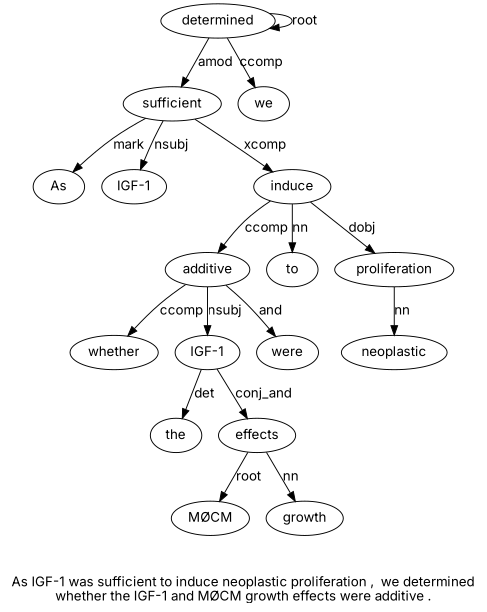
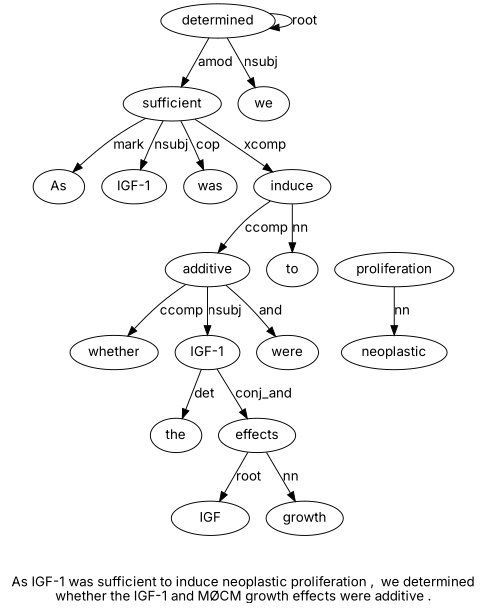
edge "determined" -> "we": label "ccomp" -> "nsubj"
node "was": added
edge "induce" -> "proliferation": removed, label "dobj"
node "MØCM": label "MØCM" -> "IGF"
